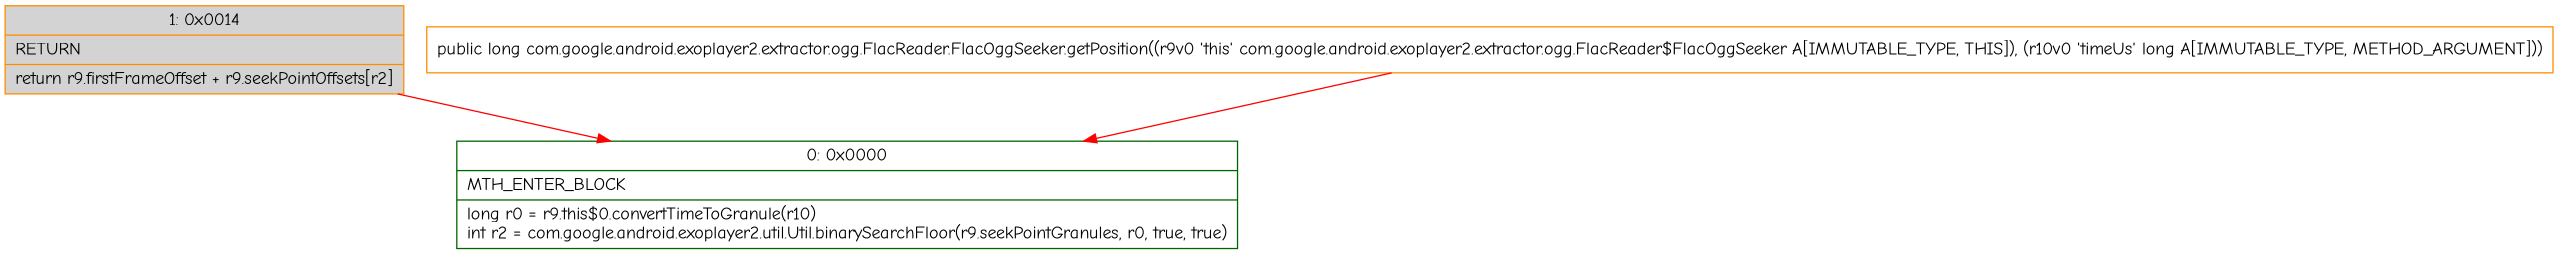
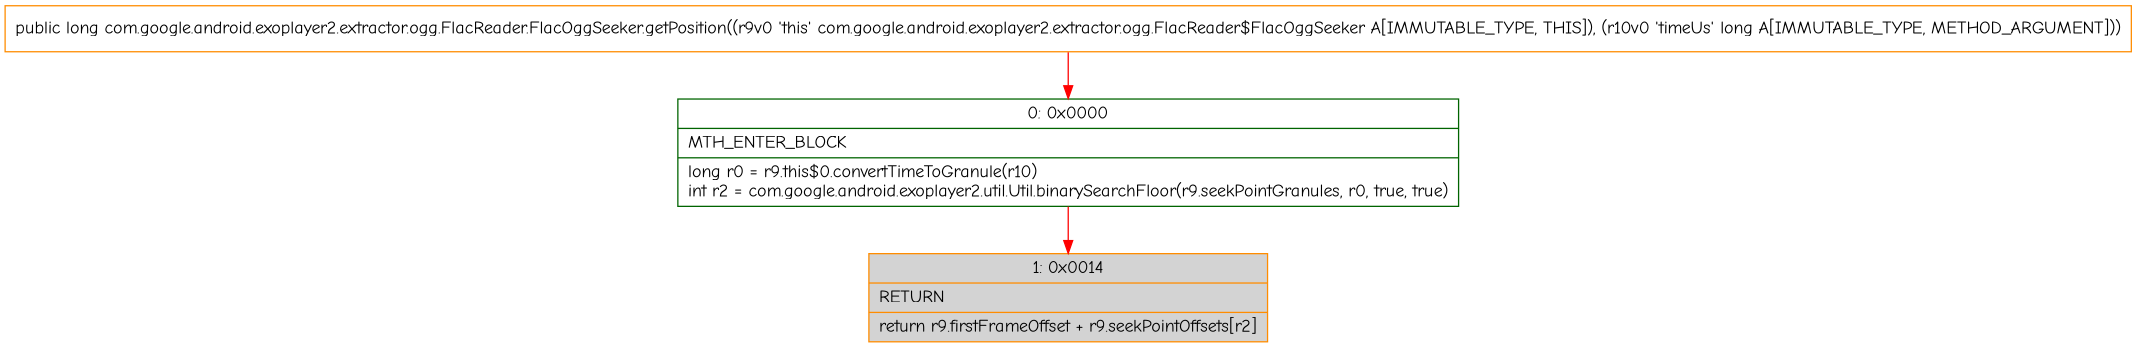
edge "1: 0x0014" -> "0: 0x0000": reversed
